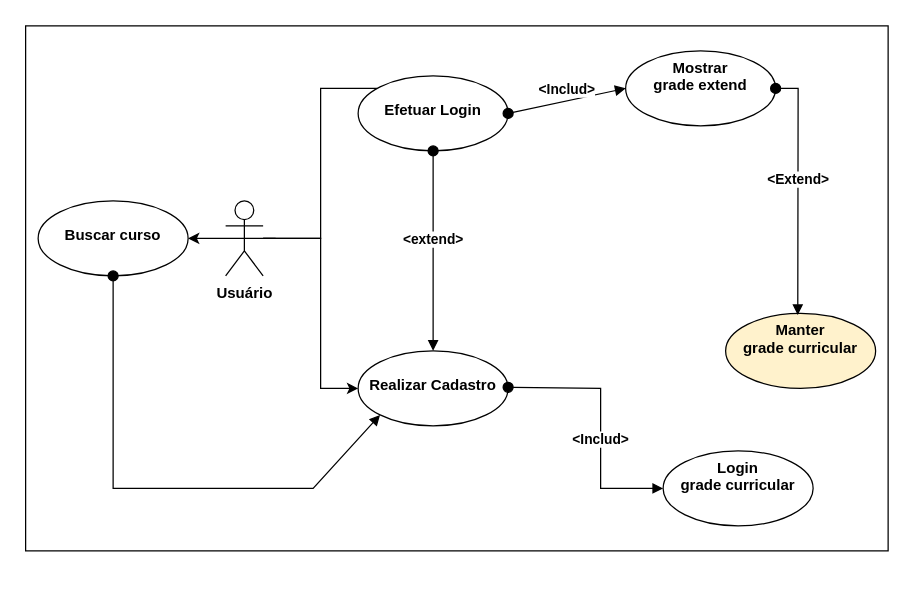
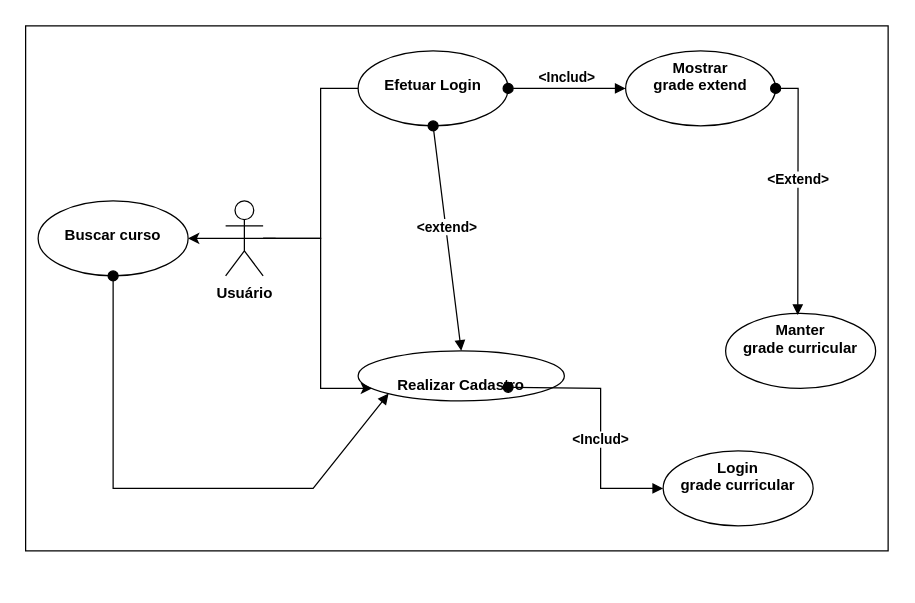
node "Efetuar Login": moved (433, 113) -> (433, 88)
node "Manter grade curricular": fillcolor #fff2cc -> #ffffff
node "Realizar Cadastro": size 150x75 -> 206x50
